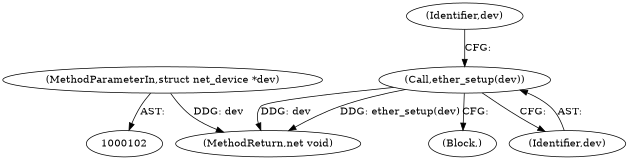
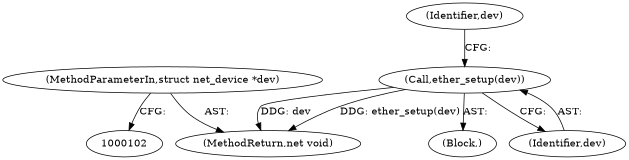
edge "(MethodParameterIn,struct net_device *dev)" -> "1000102": label "AST: " -> "CFG: "
edge "(MethodParameterIn,struct net_device *dev)" -> "(MethodReturn,net void)": label "DDG: dev" -> "AST: "
edge "(Call,ether_setup(dev))" -> "(Block,)": label "CFG: " -> "AST: "
